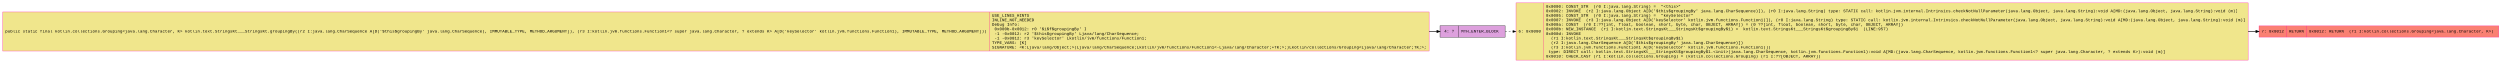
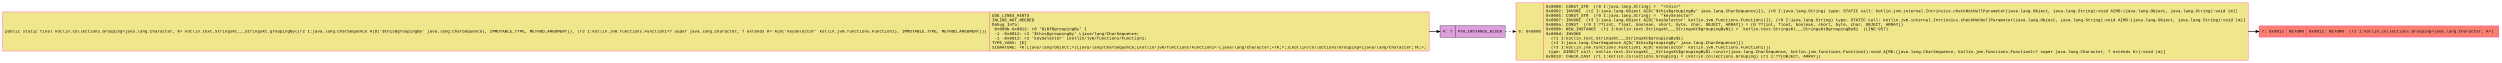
node "4: ?": text "MTH_ENTER_BLOCK" -> "MTH_INSTANCE_BLOCK"
